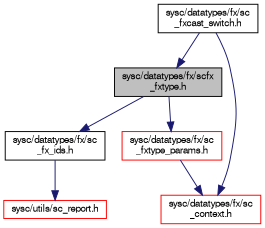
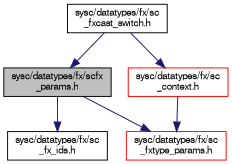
node "sysc/datatypes/fx/scfx _fxtype.h": label "sysc/datatypes/fx/scfx _fxtype.h" -> "sysc/datatypes/fx/scfx _params.h"
edge "sysc/datatypes/fx/sc _fxtype_params.h" -> "sysc/datatypes/fx/sc _context.h": reversed
node "sysc/utils/sc_report.h": removed
